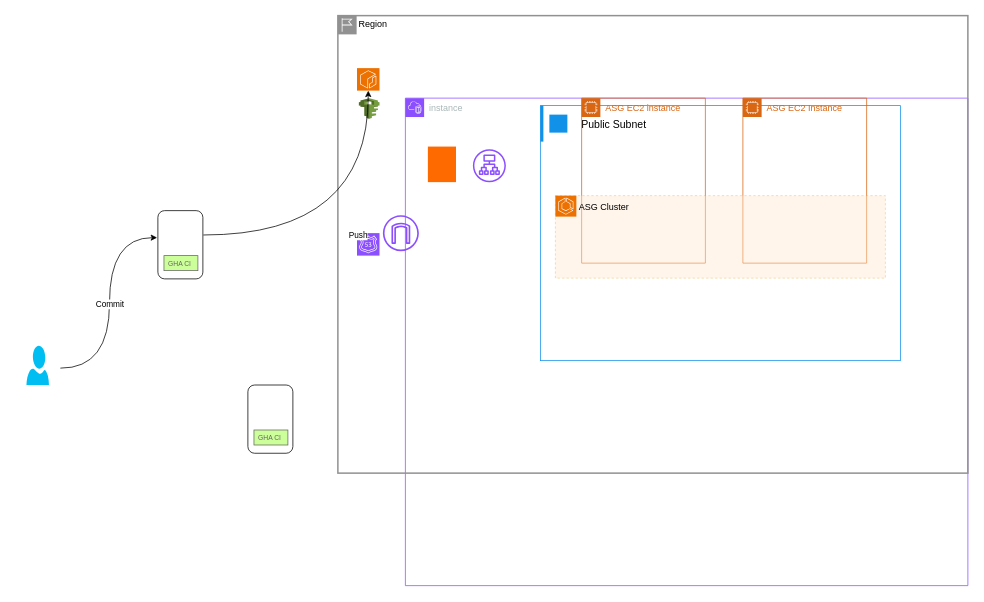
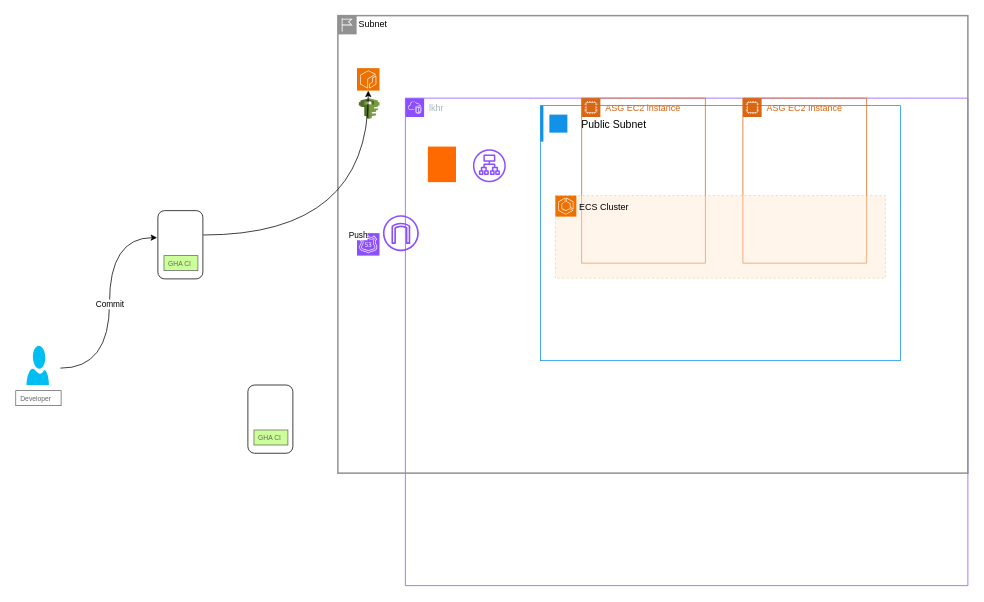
node "Region": label "Region" -> "Subnet"
node "instance": label "instance" -> "lkhr"
node "ASG Cluster": label "ASG Cluster" -> "ECS Cluster"
node "Developer": added
